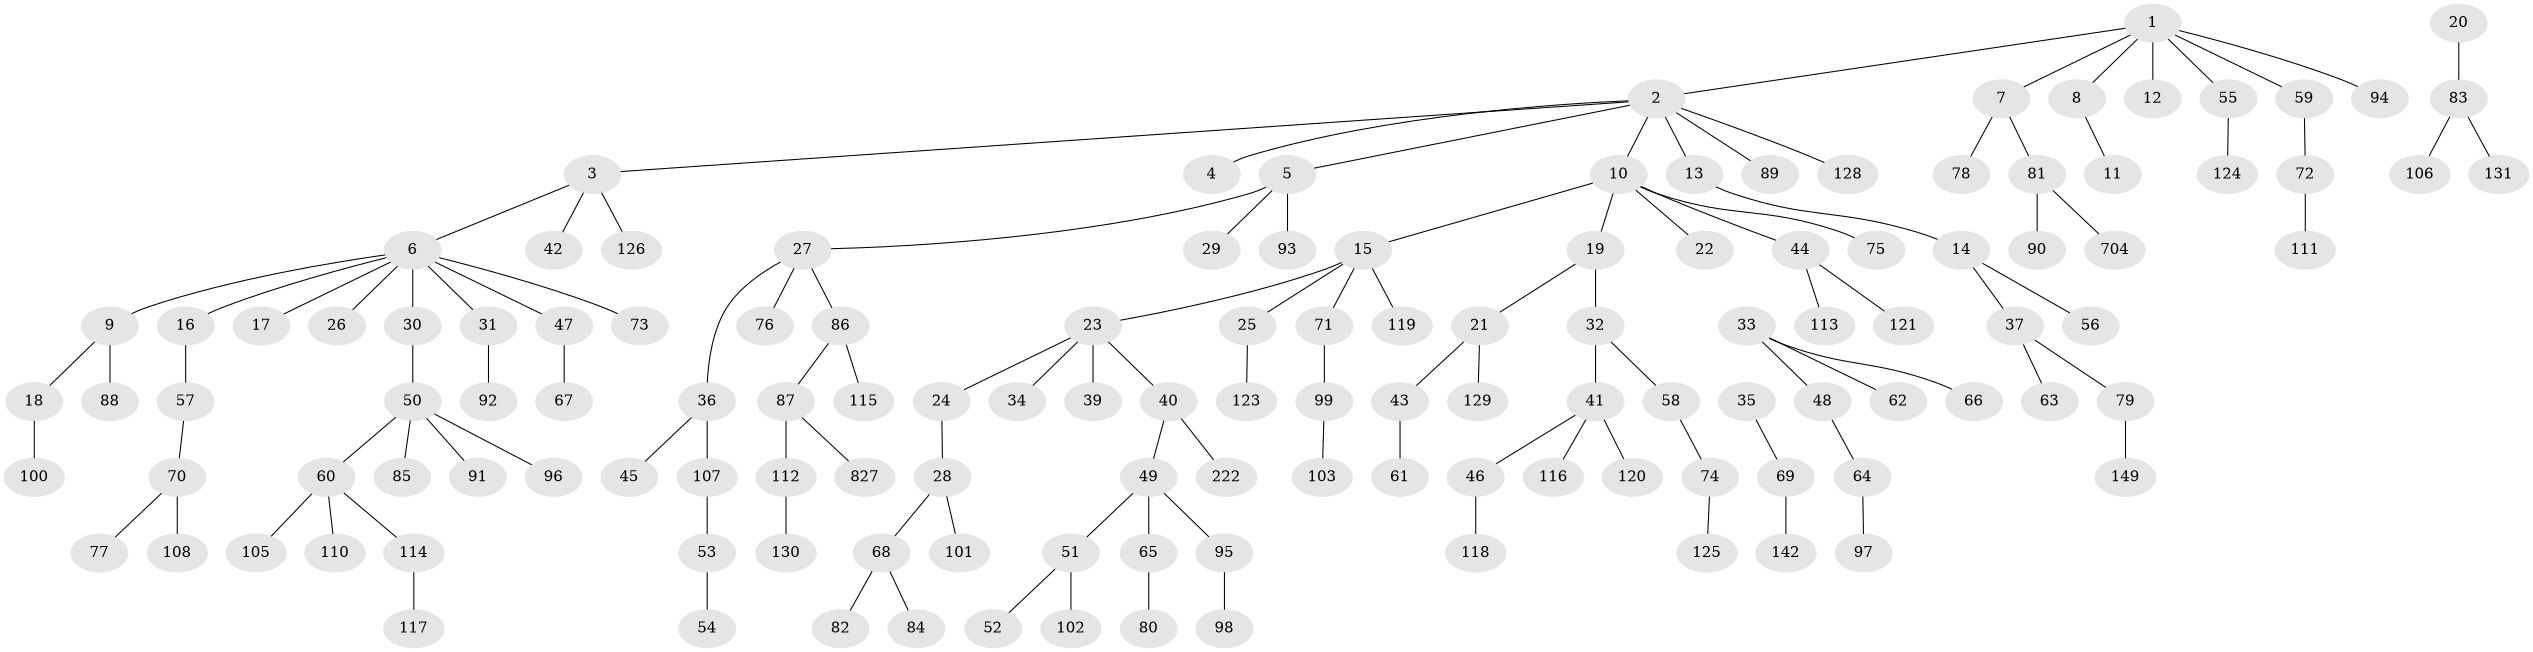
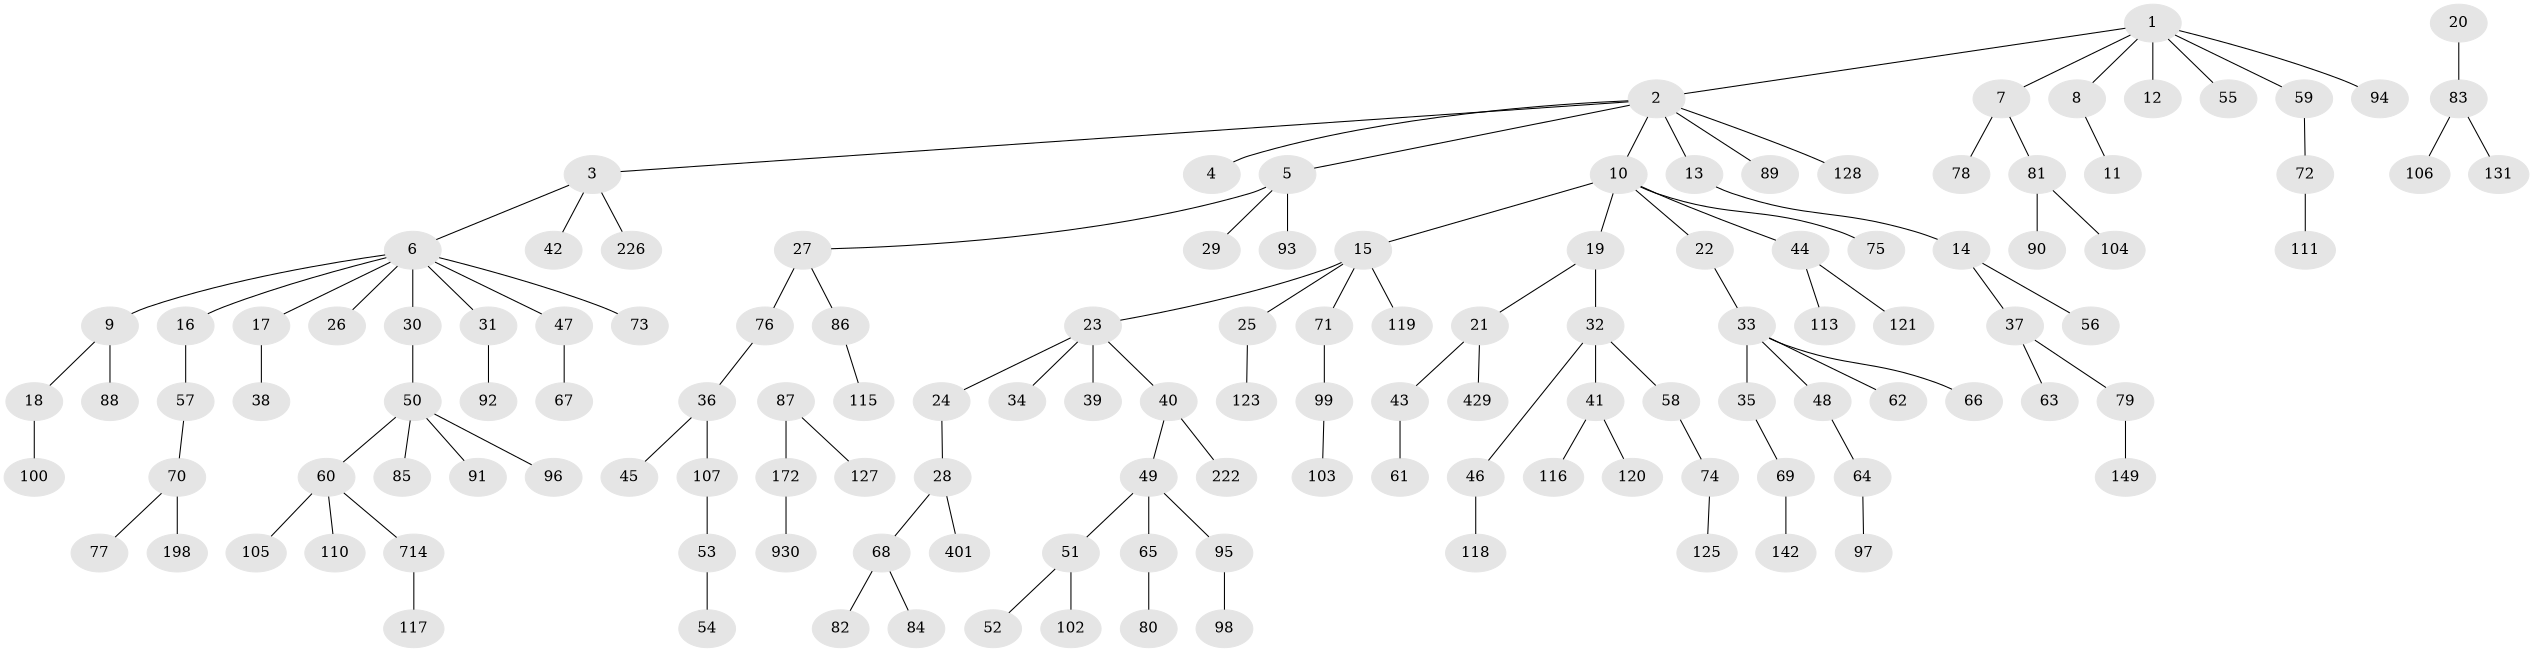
node "124": removed
node "126": label "126" -> "226"
node "704": label "704" -> "104"
edge "22" -- "33": added
edge "27" -- "36": now "76" -- "36"
edge "86" -- "87": removed
edge "33" -- "35": added
node "38": added
node "129": label "129" -> "429"
edge "41" -- "46": now "32" -- "46"
node "112": label "112" -> "172"
node "827": label "827" -> "127"
node "108": label "108" -> "198"
node "114": label "114" -> "714"
node "130": label "130" -> "930"
node "101": label "101" -> "401"
